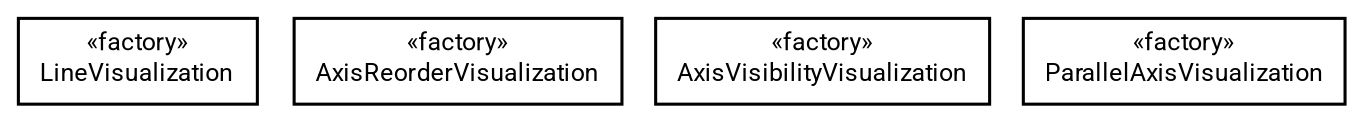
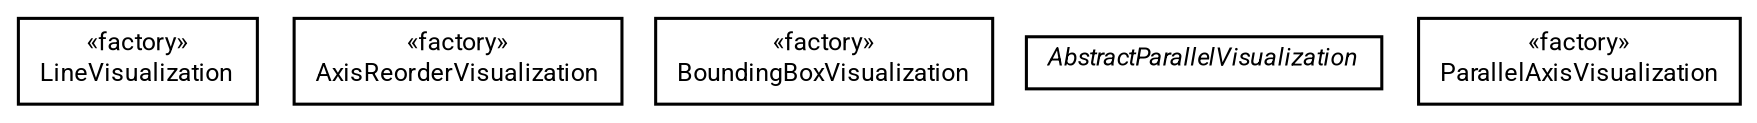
node "AxisVisibilityVisualization": removed
node "BoundingBoxVisualization": added
node "AbstractParallelVisualization": added
